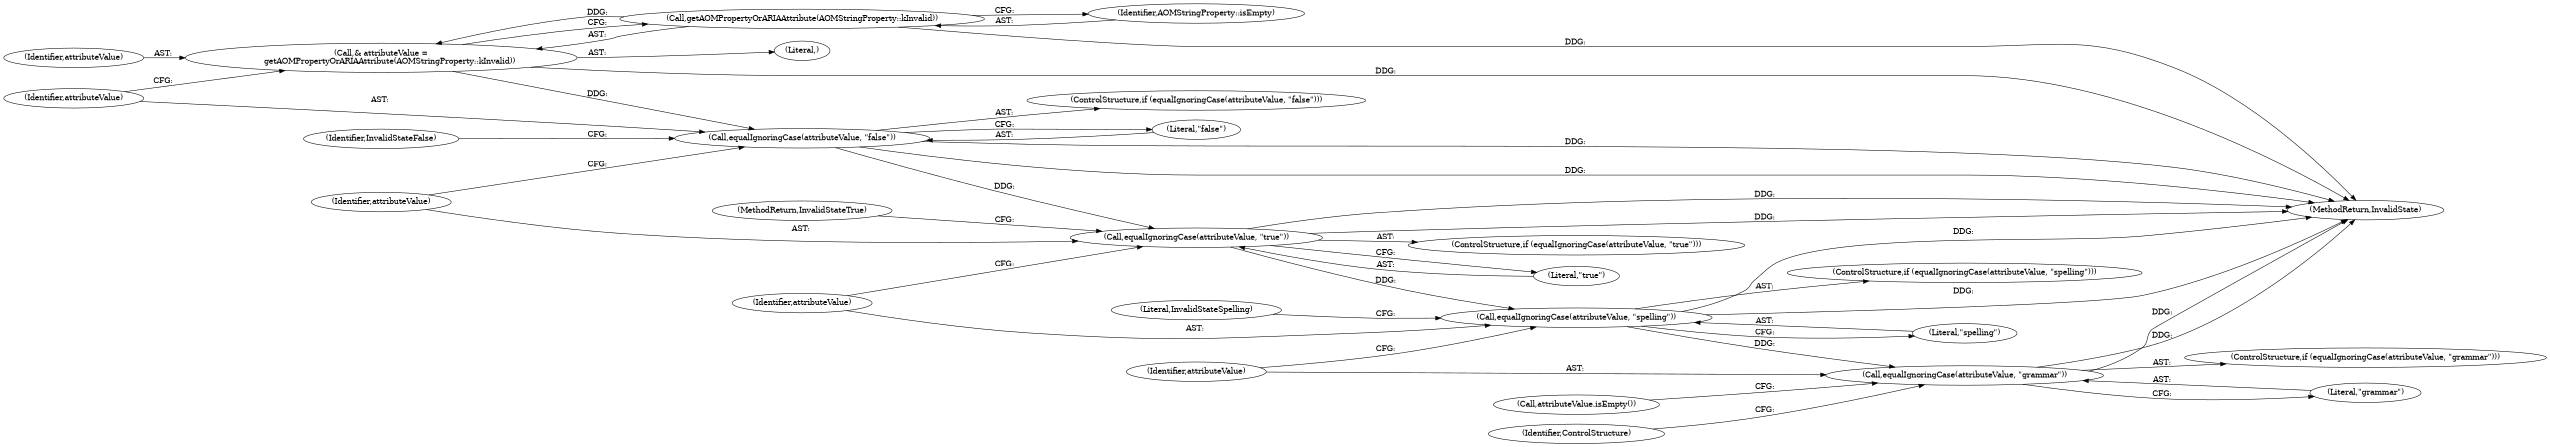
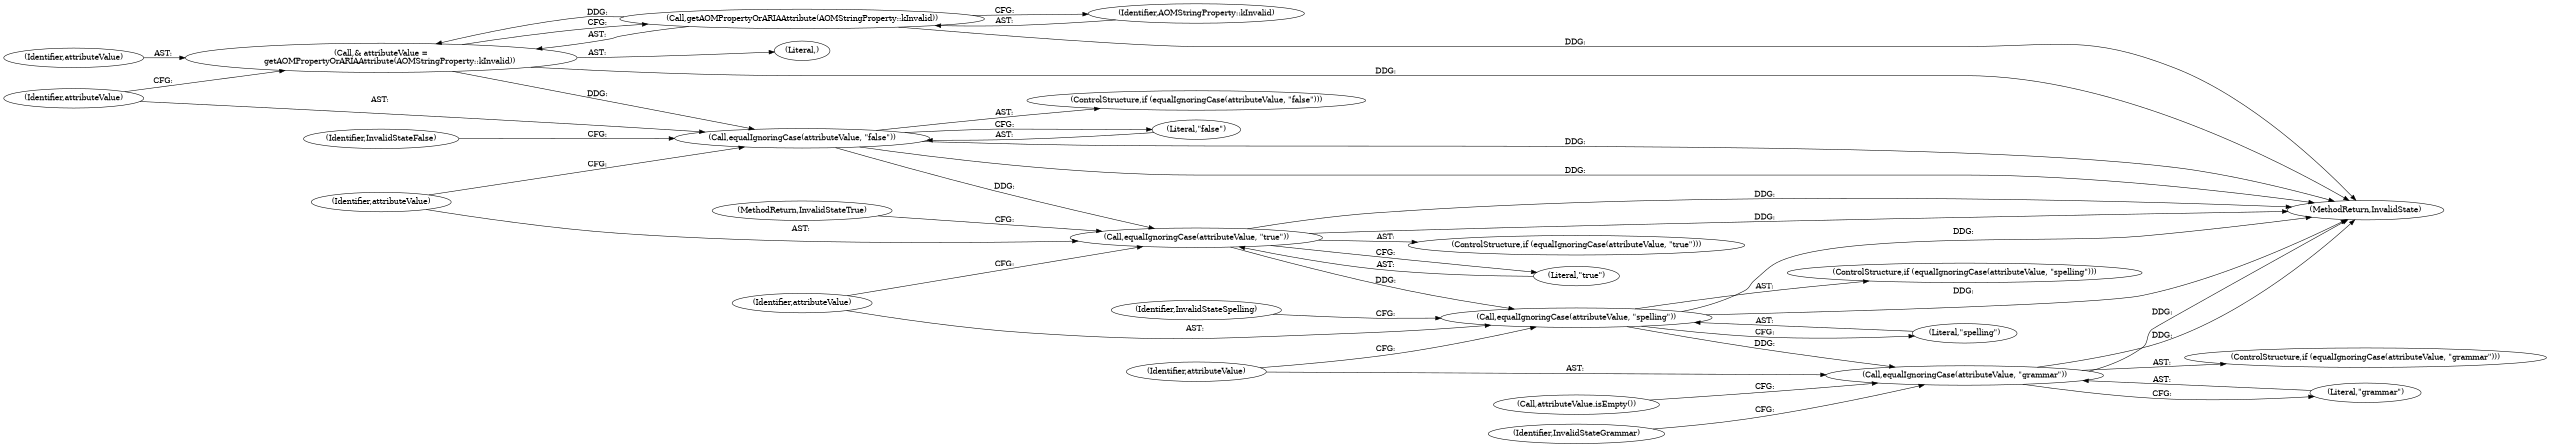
node "(Identifier,AOMStringProperty::isEmpty)": label "(Identifier,AOMStringProperty::isEmpty)" -> "(Identifier,AOMStringProperty::kInvalid)"
node "(Literal,InvalidStateSpelling)": label "(Literal,InvalidStateSpelling)" -> "(Identifier,InvalidStateSpelling)"
node "(Identifier,ControlStructure)": label "(Identifier,ControlStructure)" -> "(Identifier,InvalidStateGrammar)"
